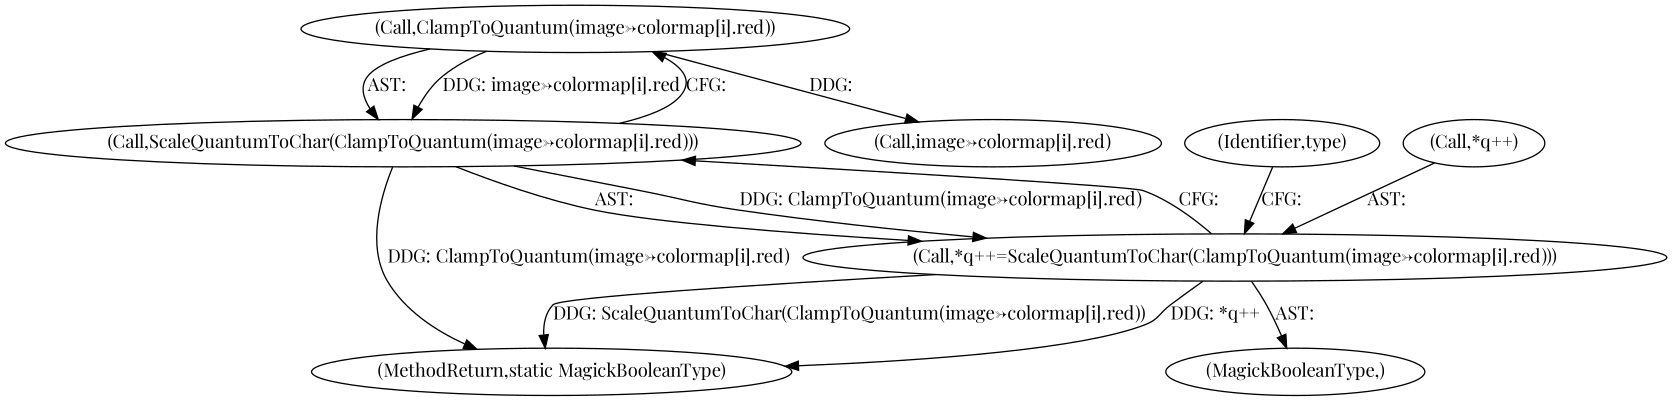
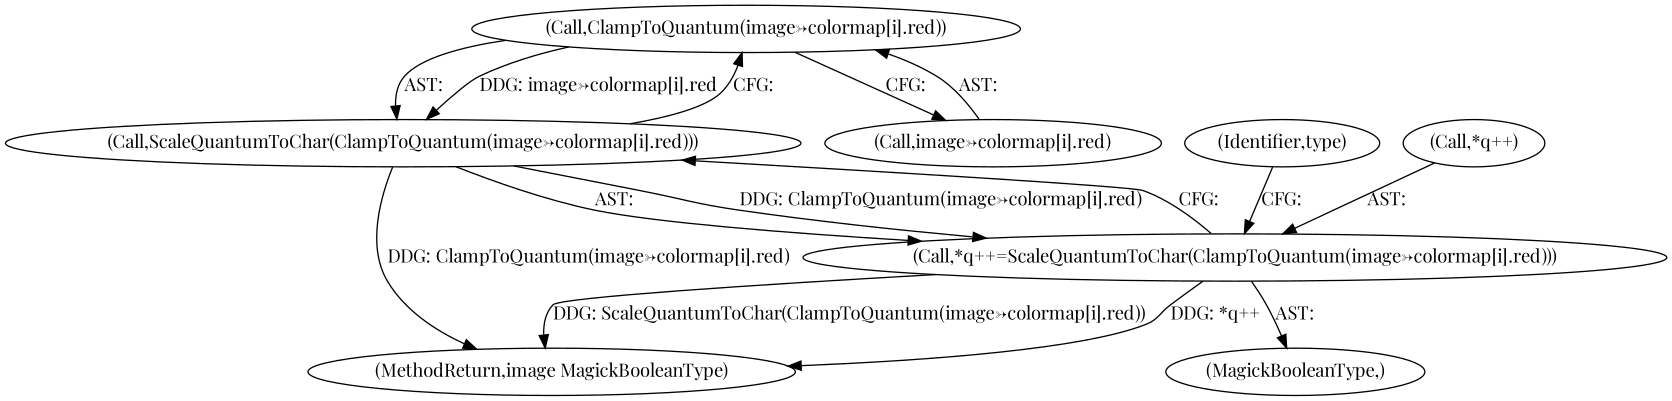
edge "(Call,image->colormap[i].red)" -> "(Call,ClampToQuantum(image->colormap[i].red))": added, label "AST:"
edge "(Call,ClampToQuantum(image->colormap[i].red))" -> "(Call,image->colormap[i].red)": label "DDG: " -> "CFG: "
node "(MethodReturn,static MagickBooleanType)": label "(MethodReturn,static MagickBooleanType)" -> "(MethodReturn,image MagickBooleanType)"
